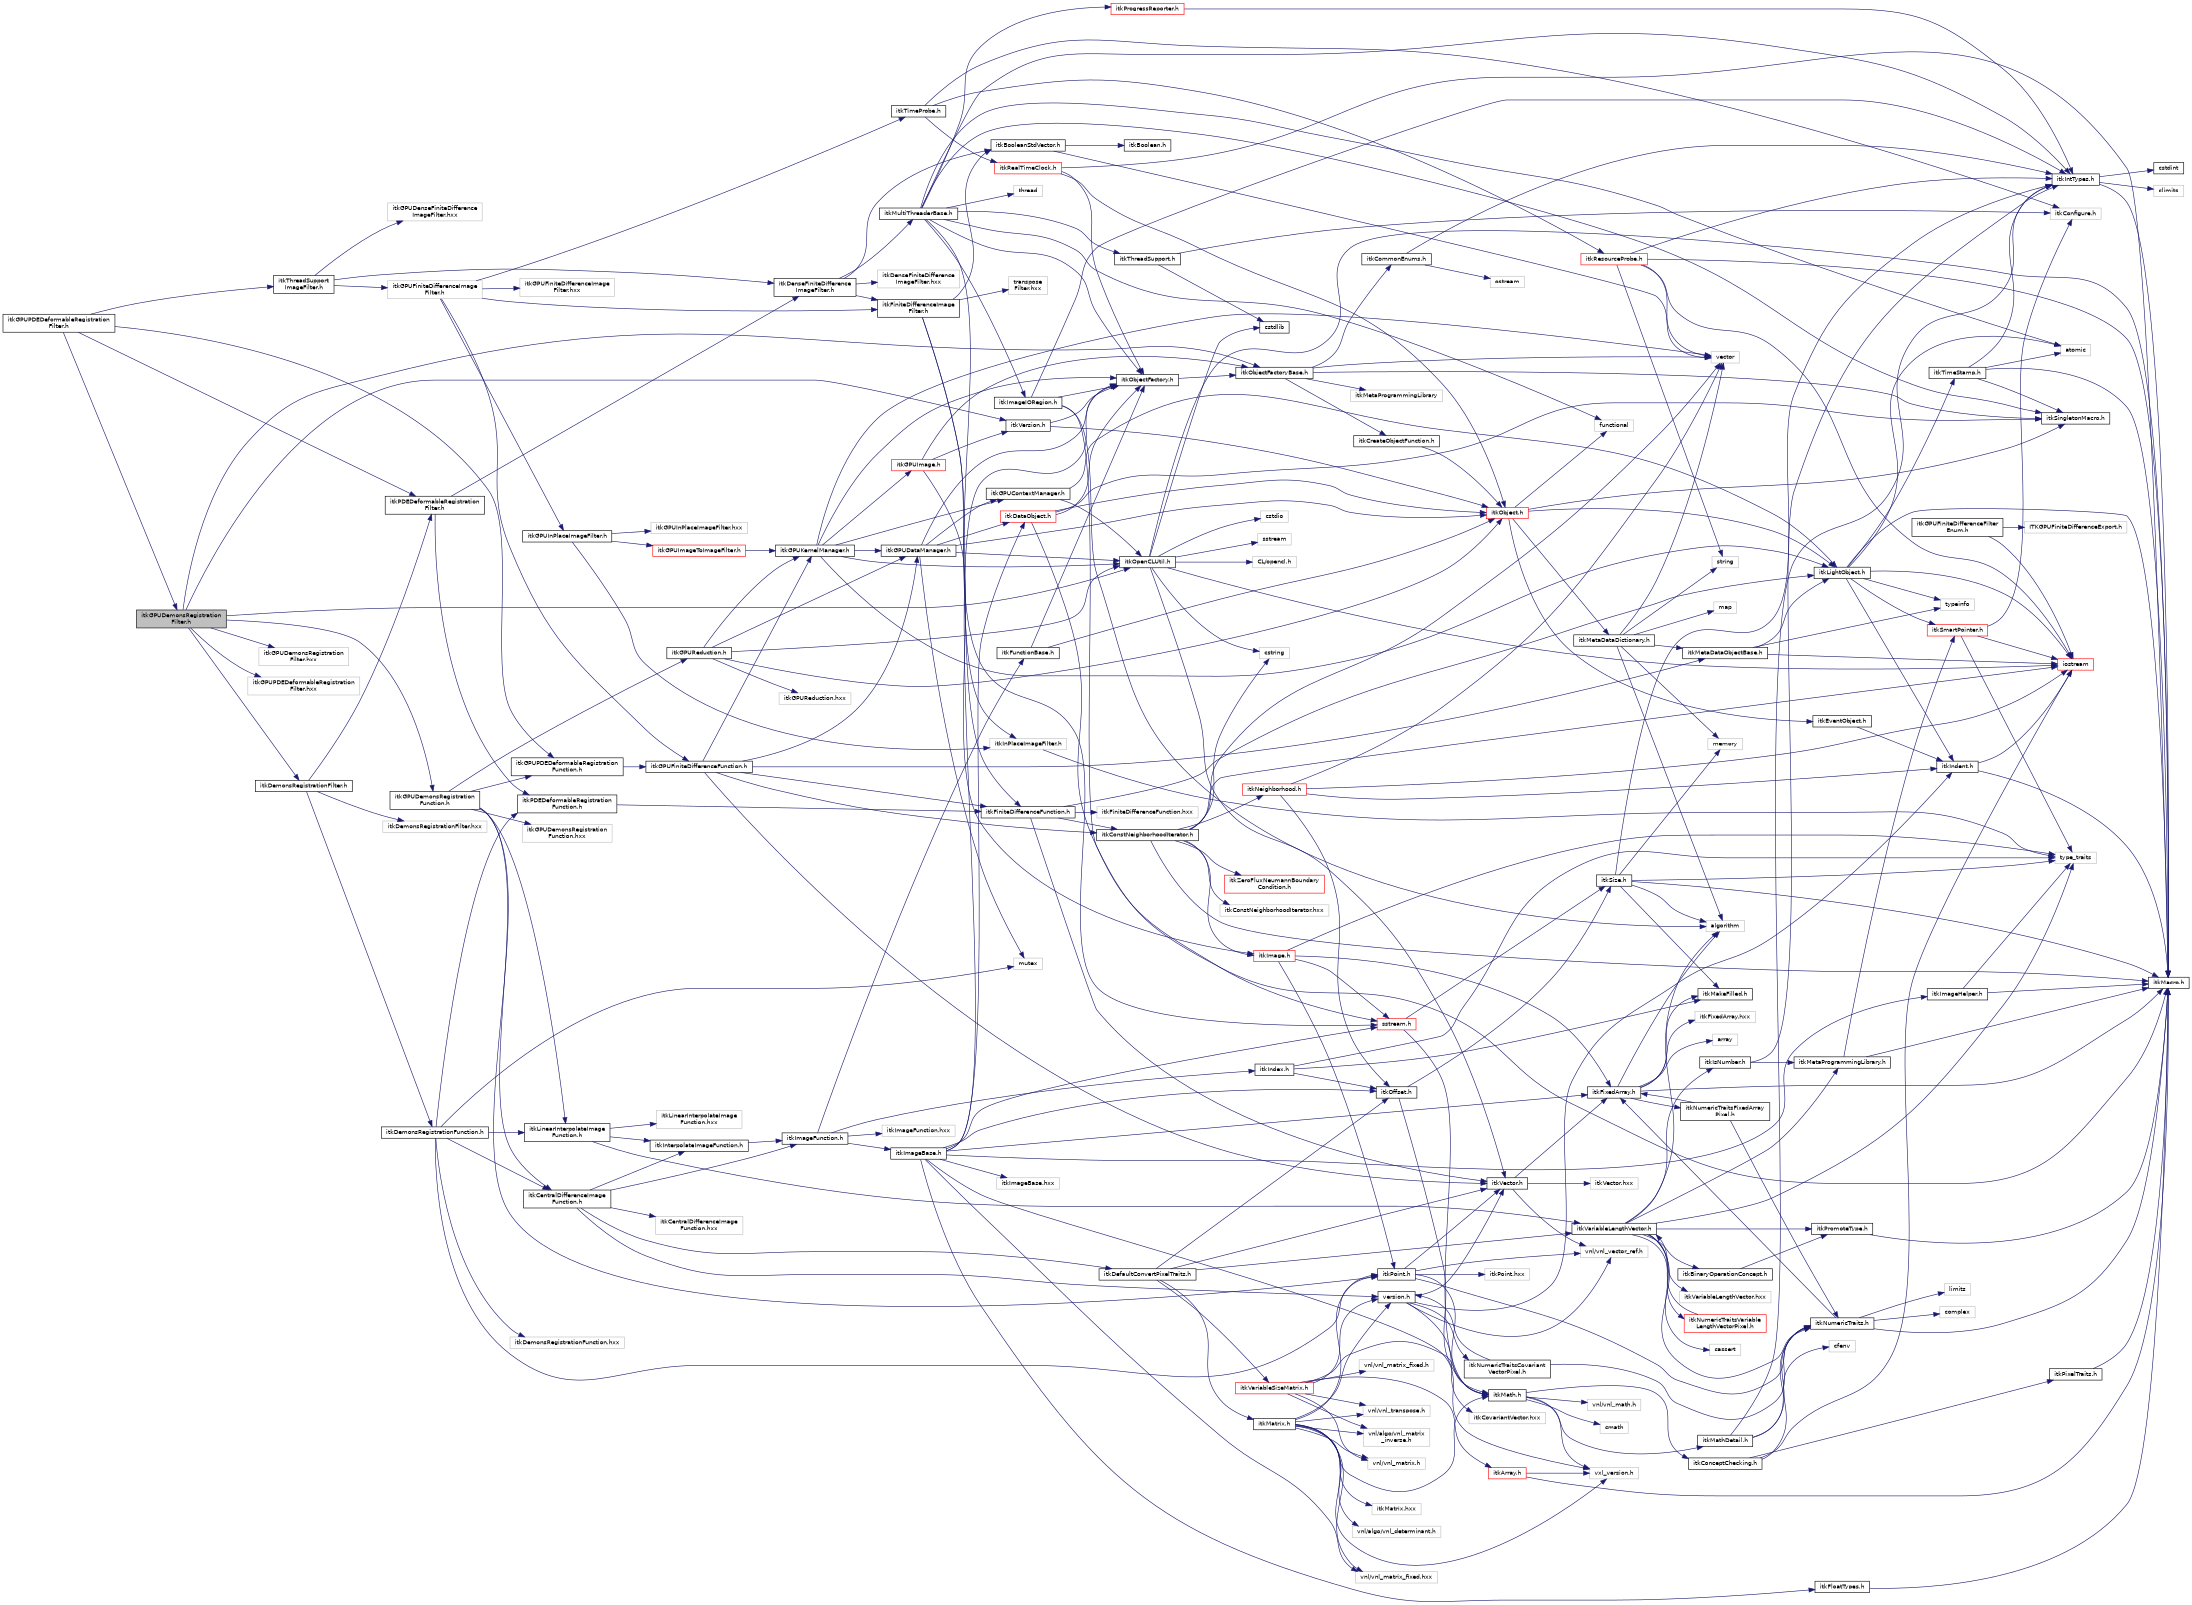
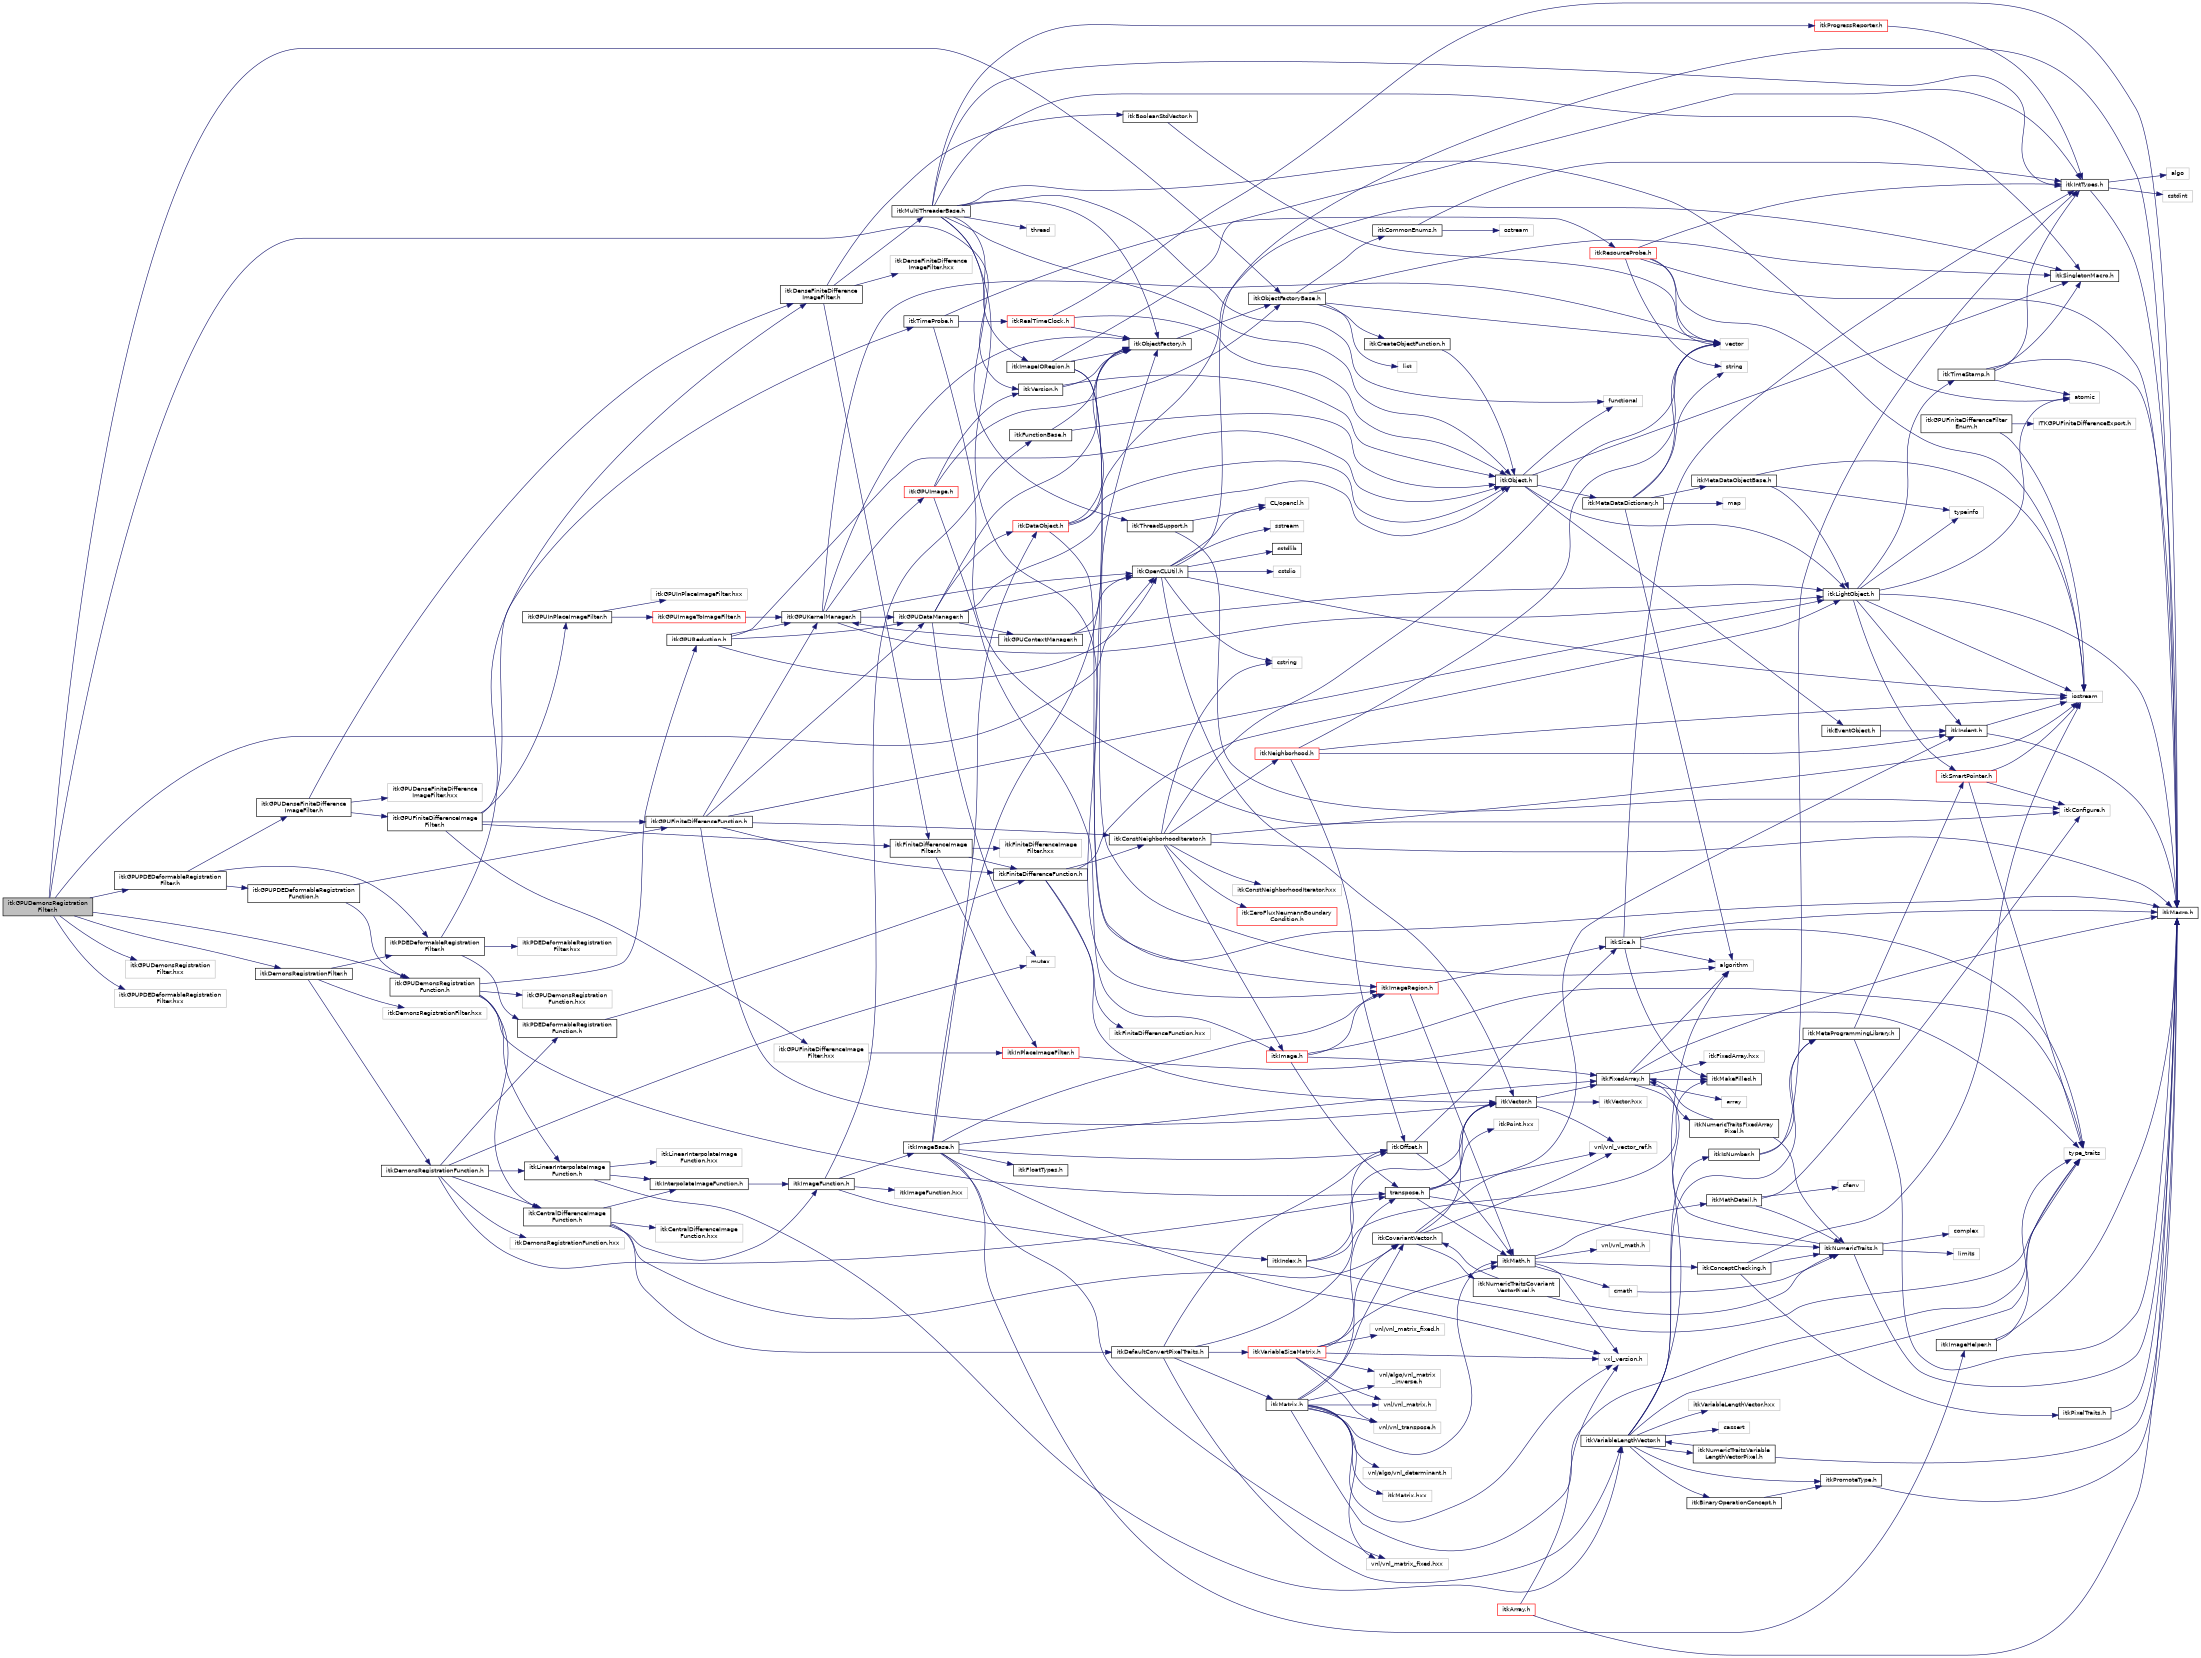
node "itkBoolean.h": removed
node "cstdint": color black -> grey75
node "climits": label "climits" -> "algo"
edge "itkFiniteDifferenceImage Filter.h" -> "itkBooleanStdVector.h": removed
node "itkThreadSupport ImageFilter.h": label "itkThreadSupport ImageFilter.h" -> "itkGPUDenseFiniteDifference ImageFilter.h"
node "transpose Filter.hxx": label "transpose Filter.hxx" -> "itkFiniteDifferenceImage Filter.hxx"
node "itkGPUFiniteDifferenceImage Filter.h": color grey75 -> black
edge "itkThreadSupport.h" -> "cstdlib": now "itkThreadSupport.h" -> "CL/opencl.h"
edge "itkMultiThreaderBase.h" -> "itkObject.h": added
node "itkMetaProgrammingLibrary": label "itkMetaProgrammingLibrary" -> "list"
edge "itkGPUPDEDeformableRegistration Filter.h" -> "itkGPUDemonsRegistration Filter.h": reversed
node "itkObject.h": color red -> black
edge "itkGPUKernelManager.h" -> "itkGPUContextManager.h": reversed
node "iostream": color red -> grey75
node "itkGPUReduction.hxx": removed
edge "itkGPUInPlaceImageFilter.h" -> "itkInPlaceImageFilter.h": now "itkGPUFiniteDifferenceImage Filter.hxx" -> "itkInPlaceImageFilter.h"
node "itkInPlaceImageFilter.h": color grey75 -> red
node "memory": removed
edge "itkGPUFiniteDifferenceFunction.h" -> "itkMetaDataObjectBase.h": now "itkGPUFiniteDifferenceFunction.h" -> "itkLightObject.h"
edge "itkMathDetail.h" -> "itkIntTypes.h": now "itkMathDetail.h" -> "itkConfigure.h"
edge "itkGPUDemonsRegistration Function.h" -> "itkGPUPDEDeformableRegistration Function.h": reversed
node "itkPDEDeformableRegistration Filter.hxx": added
node "sstream.h": label "sstream.h" -> "itkImageRegion.h"
node "itkImageBase.hxx": removed
node "itkPoint.h": label "itkPoint.h" -> "transpose.h"
node "version.h": label "version.h" -> "itkCovariantVector.h"
node "itkNumericTraitsVariable LengthVectorPixel.h": color red -> black
edge "itkVariableLengthVector.h" -> "itkNumericTraits.h": now "cmath" -> "itkNumericTraits.h"
edge "itkMatrix.h" -> "type_traits": added
edge "itkVariableSizeMatrix.h" -> "itkArray.h": now "itkVariableSizeMatrix.h" -> "vxl_version.h"
edge "itkFloatTypes.h" -> "itkMacro.h": now "itkNumericTraitsVariable LengthVectorPixel.h" -> "itkMacro.h"
node "itkCovariantVector.hxx": removed
